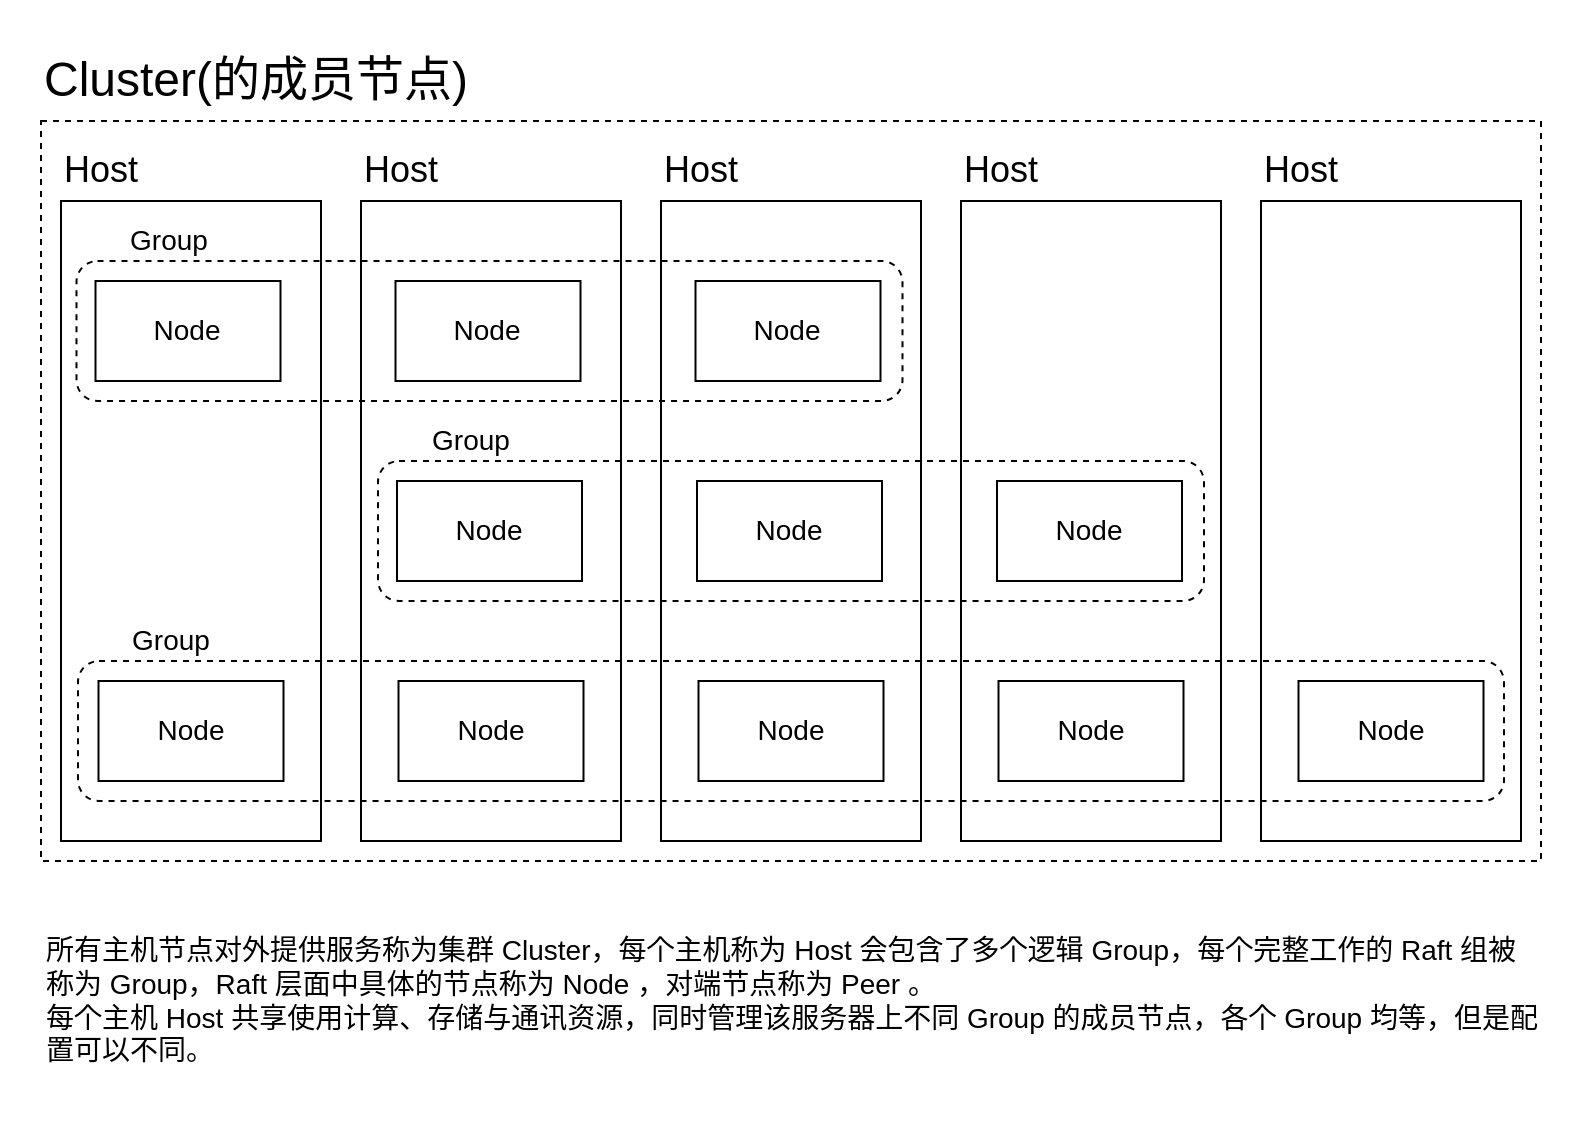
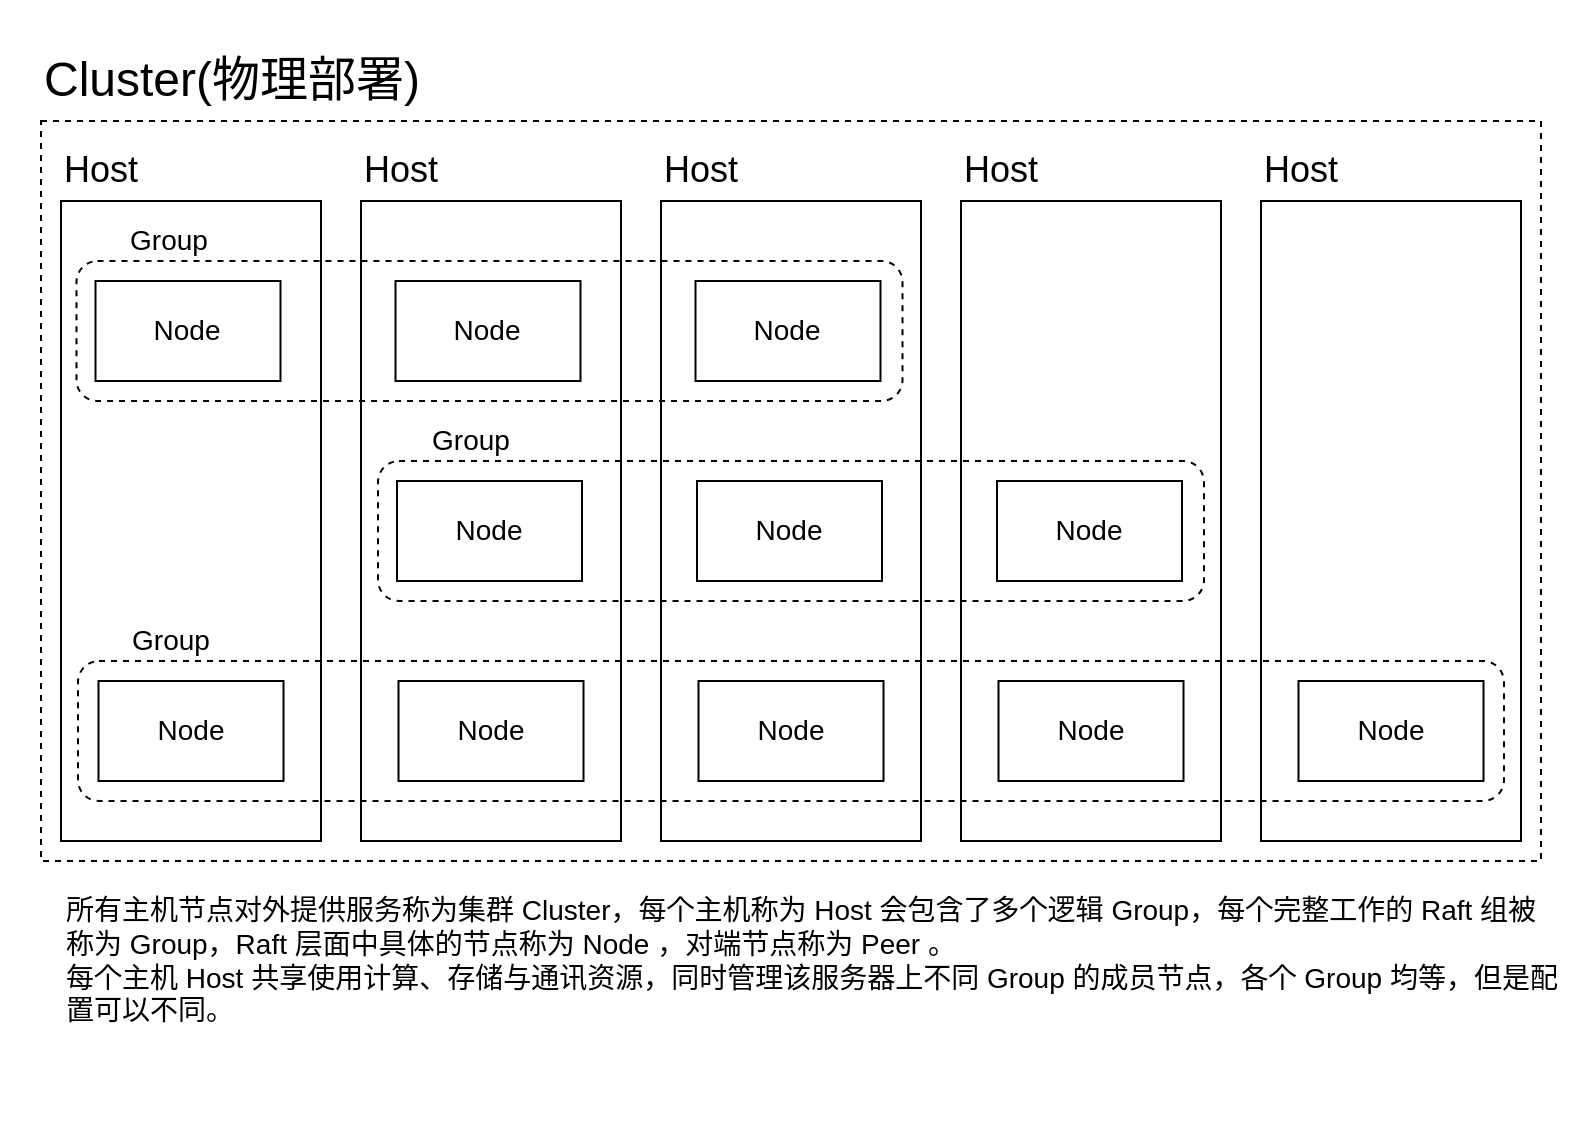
node "Cluster(的成员节点)": label "Cluster(的成员节点)" -> "Cluster(物理部署)"
node "所有主机节点对外提供服务称为集群 Cluster，每个主机称为 Host 会包含了多个逻辑 Group，每个完整工作的 Raft 组被称为 Group，Raft 层面中具体的节点称为 Node ，对端节点称为 Peer 。 每个主机 Host 共享使用计算、存储与通讯资源，同时管理该服务器上不同 Group 的成员节点，各个 Group 均等，但是配置可以不同。": moved (793, 1001) -> (813, 961)
